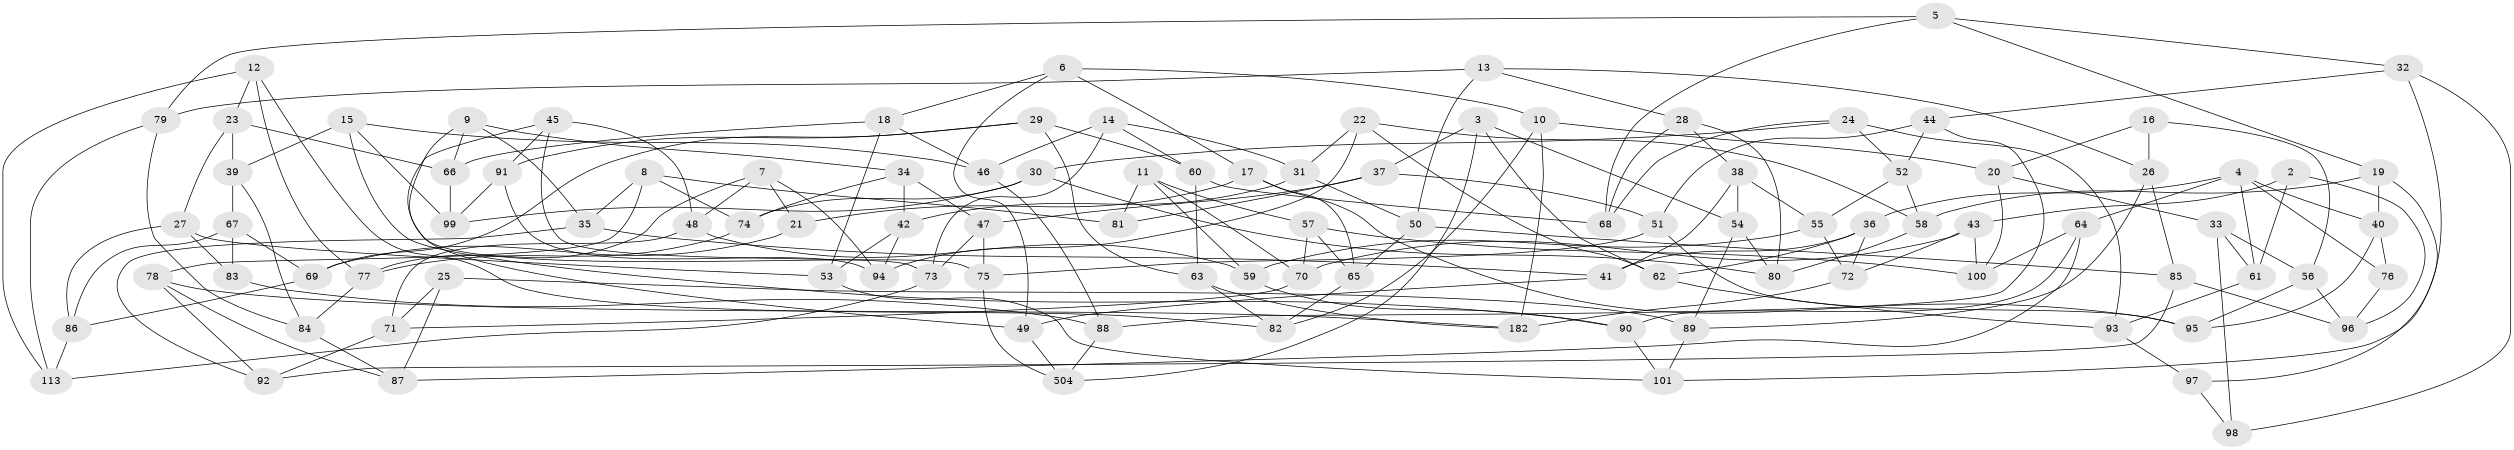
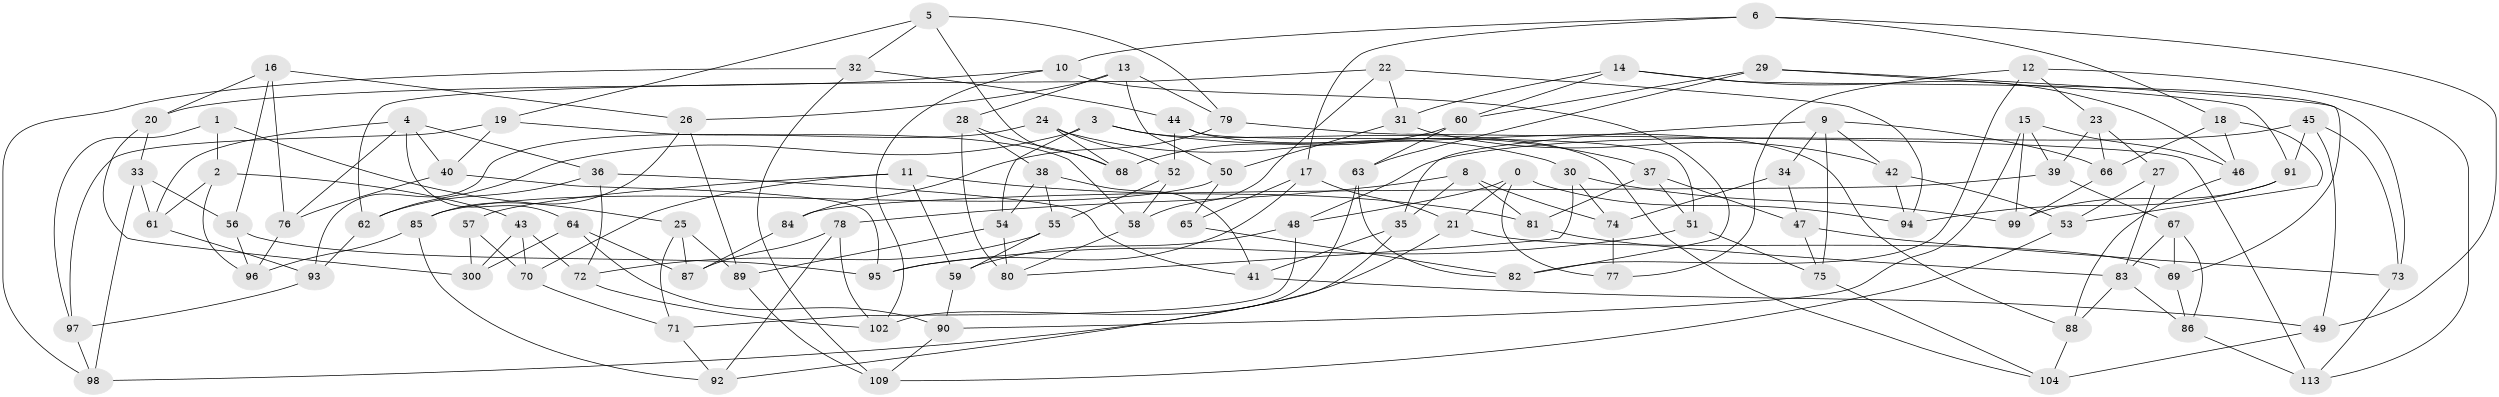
node "1": added
edge "16" -- "76": added
node "7": label "7" -> "0"
edge "34" -- "42": now "9" -- "42"
edge "27" -- "86": now "83" -- "86"
edge "57" -- "65": removed
edge "81" -- "83": added
node "100": label "100" -> "300"
edge "77" -- "84": removed
node "182": label "182" -> "102"
edge "21" -- "98": added
node "504": label "504" -> "104"
node "101": label "101" -> "109"
